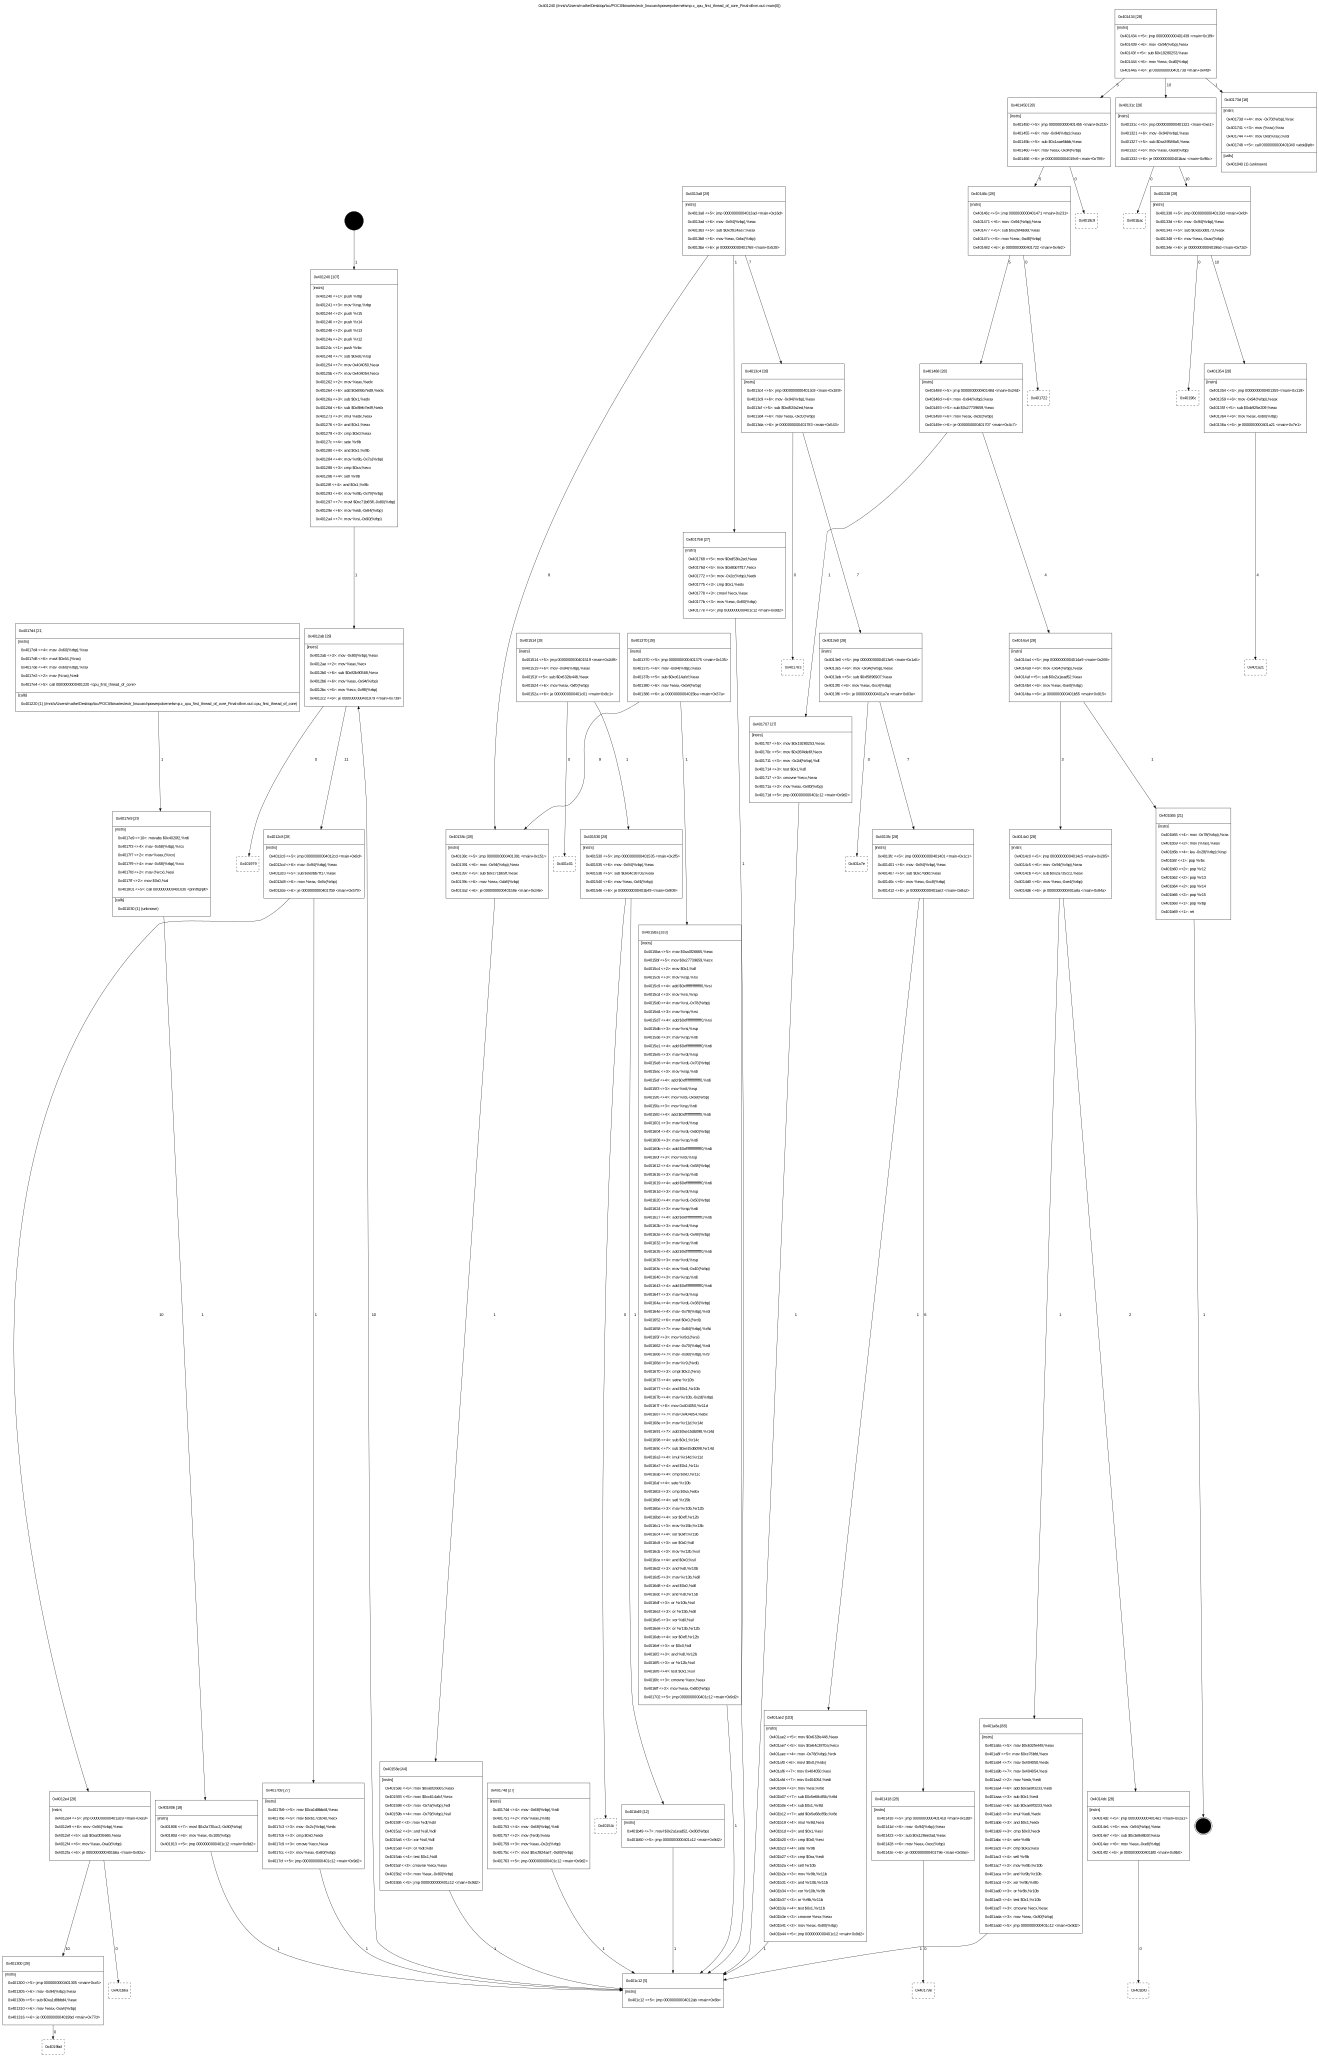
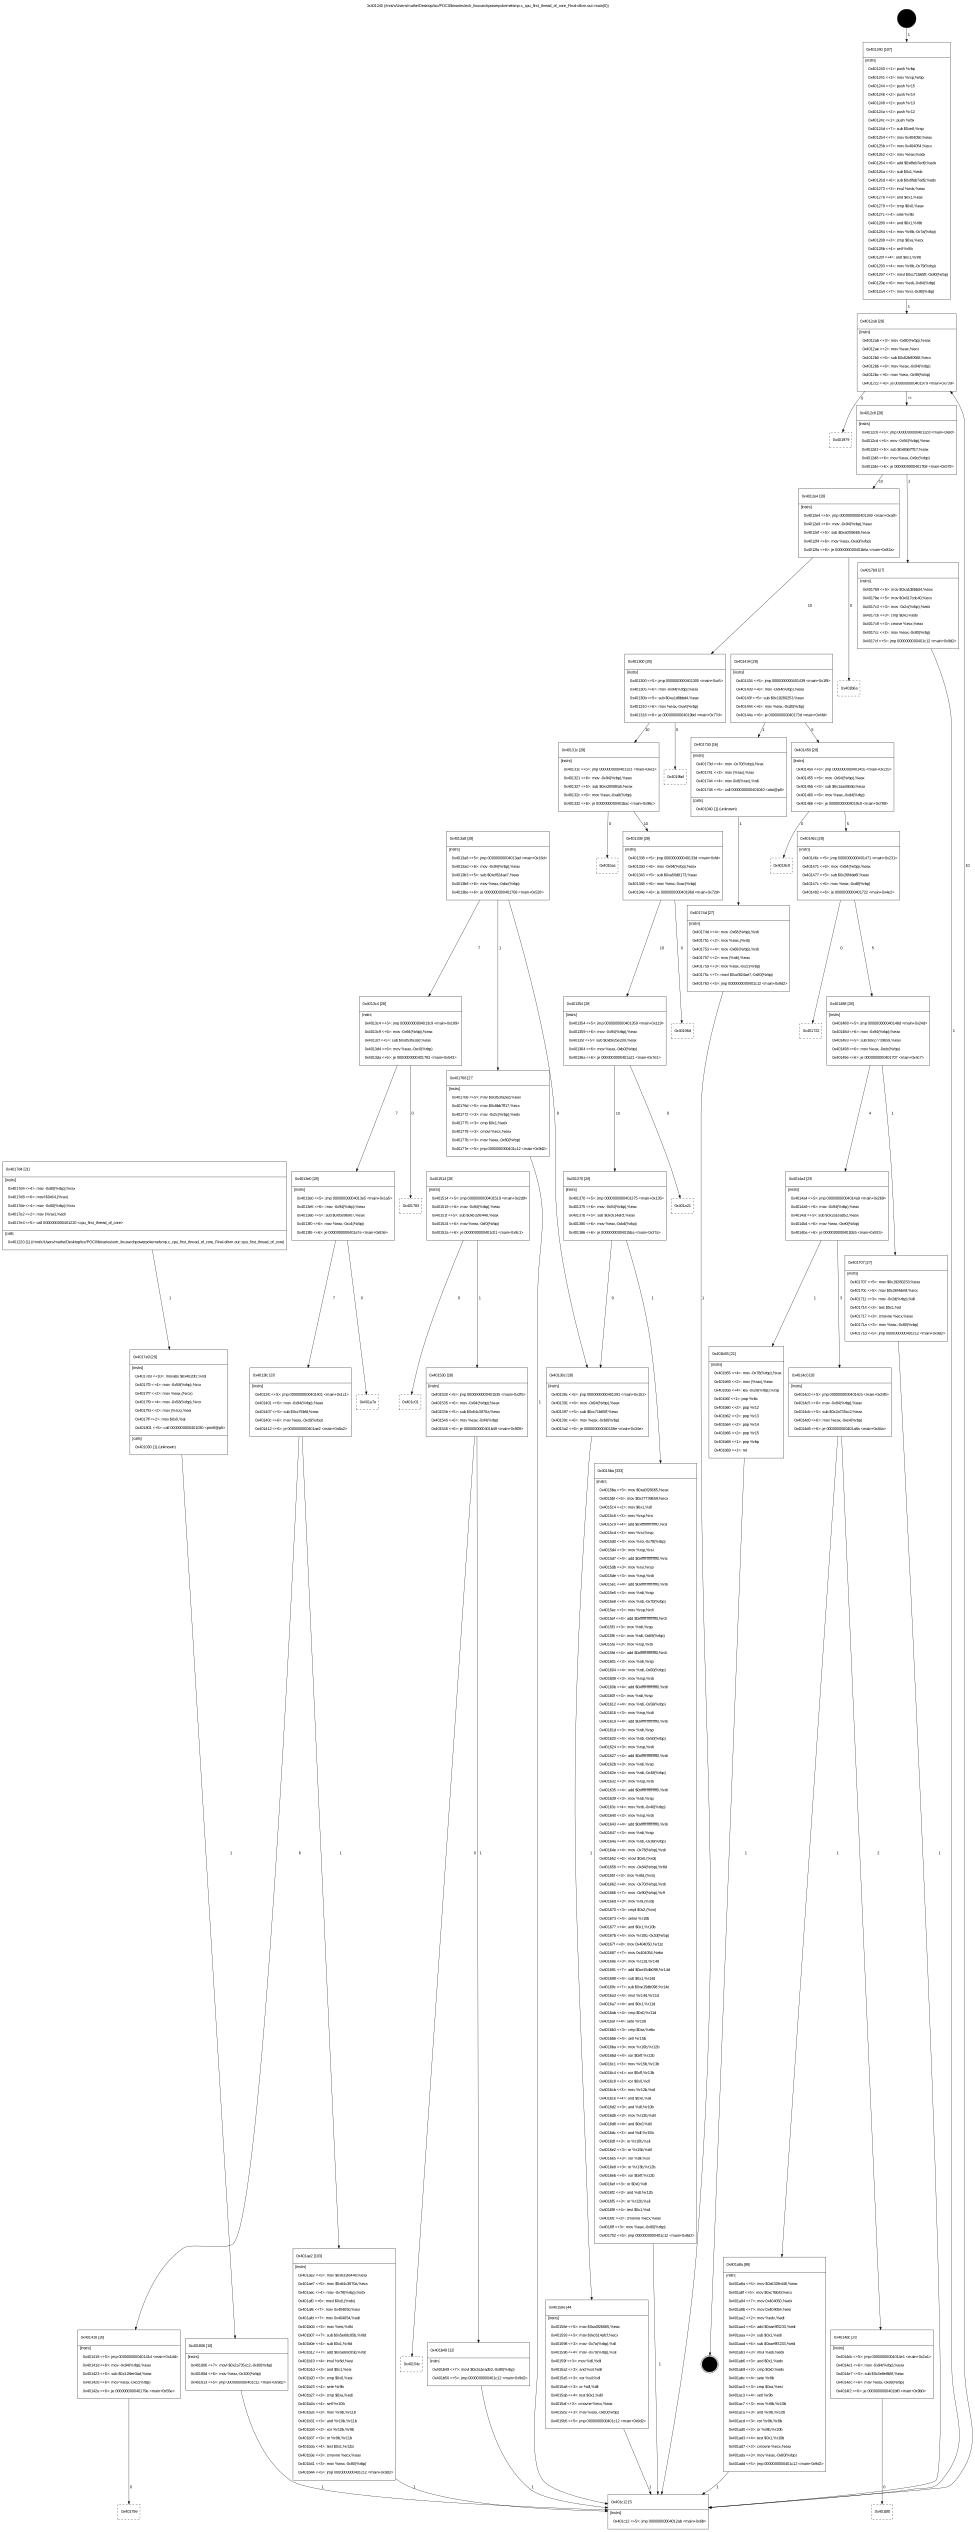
edge "0x401434 [28]" -> "0x40131c [28]": now "0x401300 [28]" -> "0x40131c [28]"
edge "0x401354 [28]" -> "0x401a21": label " 4" -> " 0"
edge "0x40173d [16]" -> "0x40174d [27]": added, label "1"
edge "0x401354 [28]" -> "0x401370 [28]": added, label "10"
